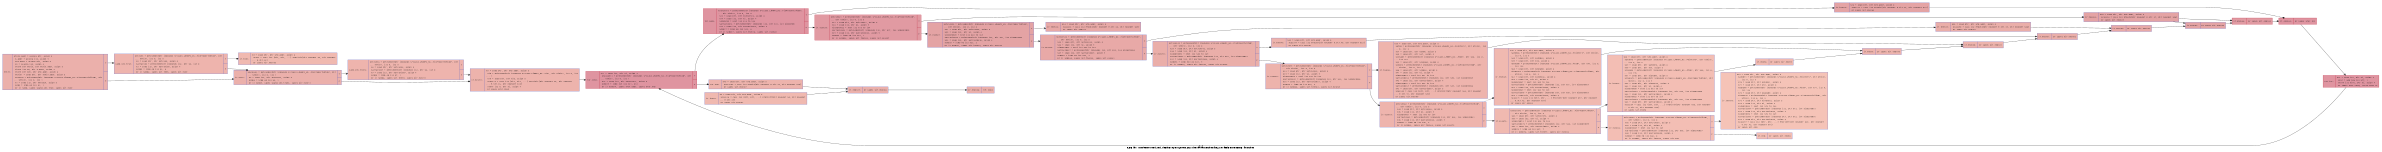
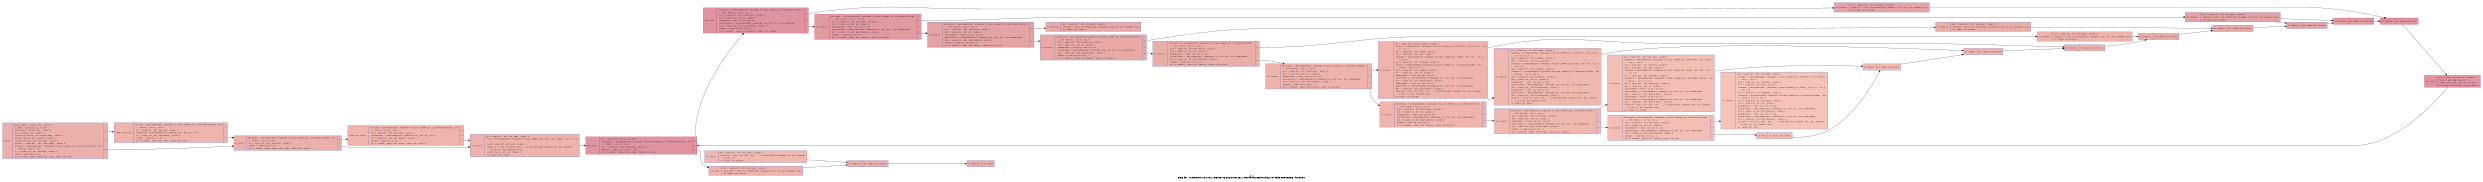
node "if.then:": removed
edge "if.end:" -> "if.end98:": added
